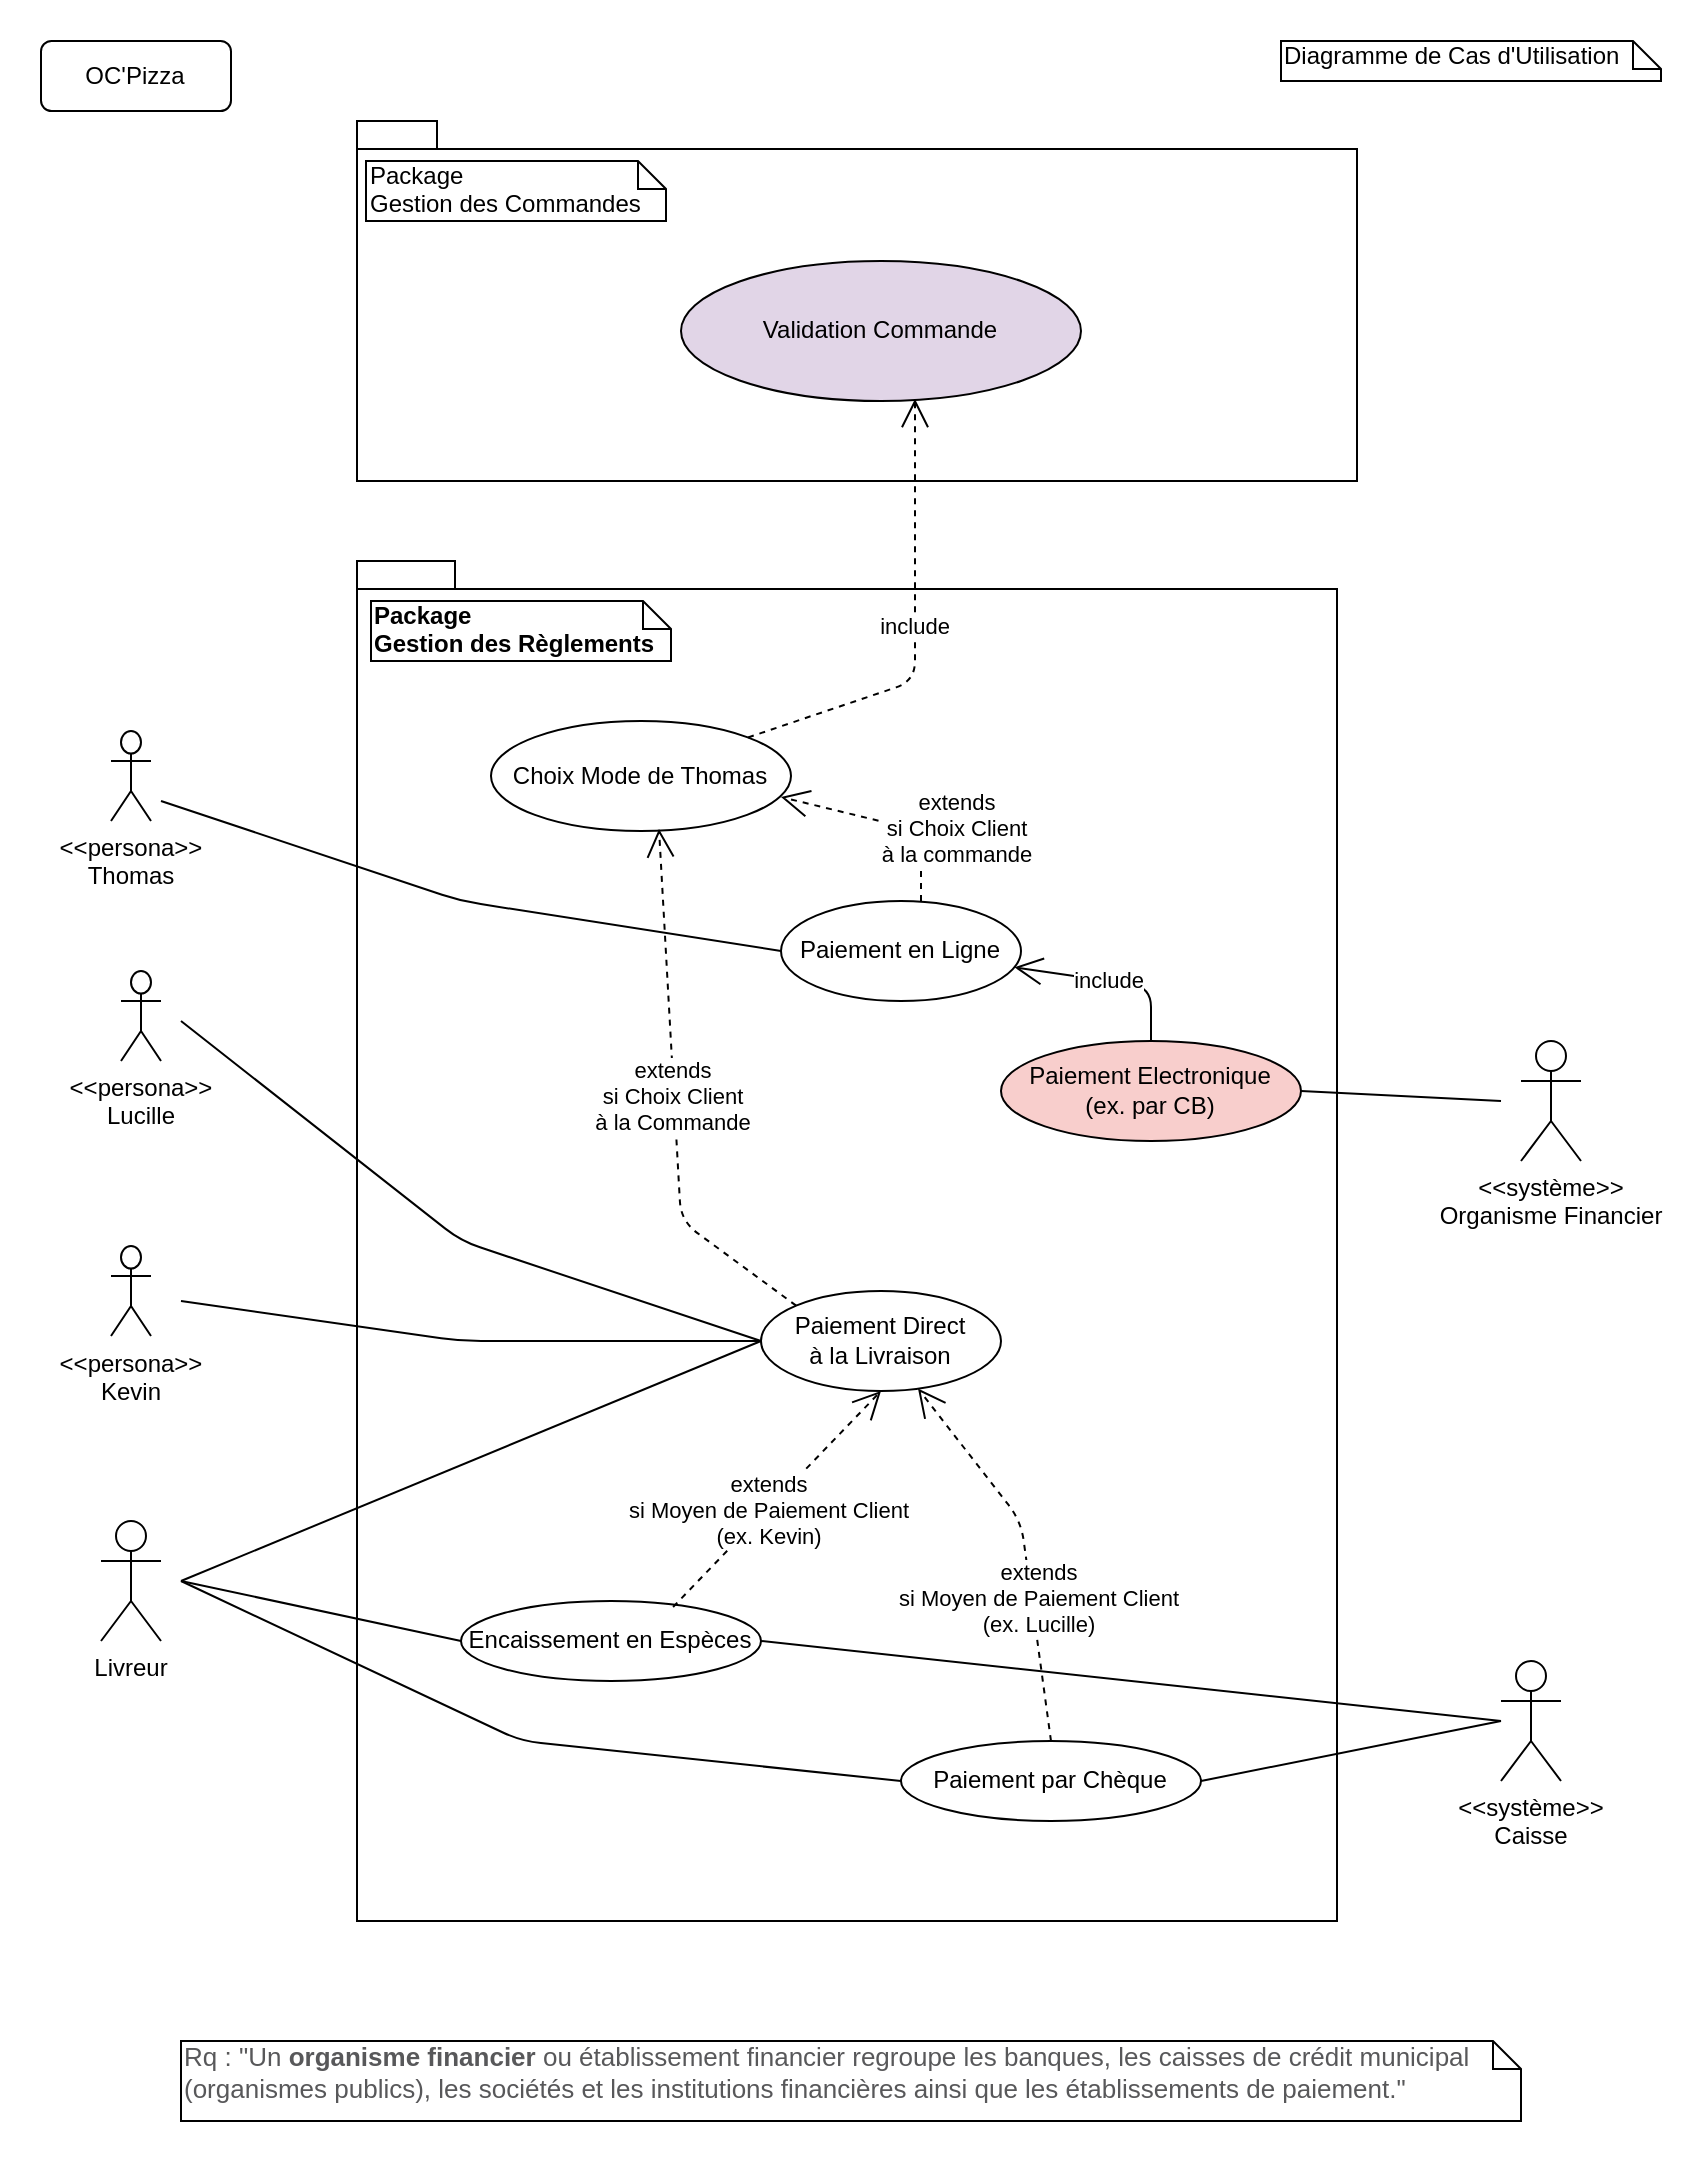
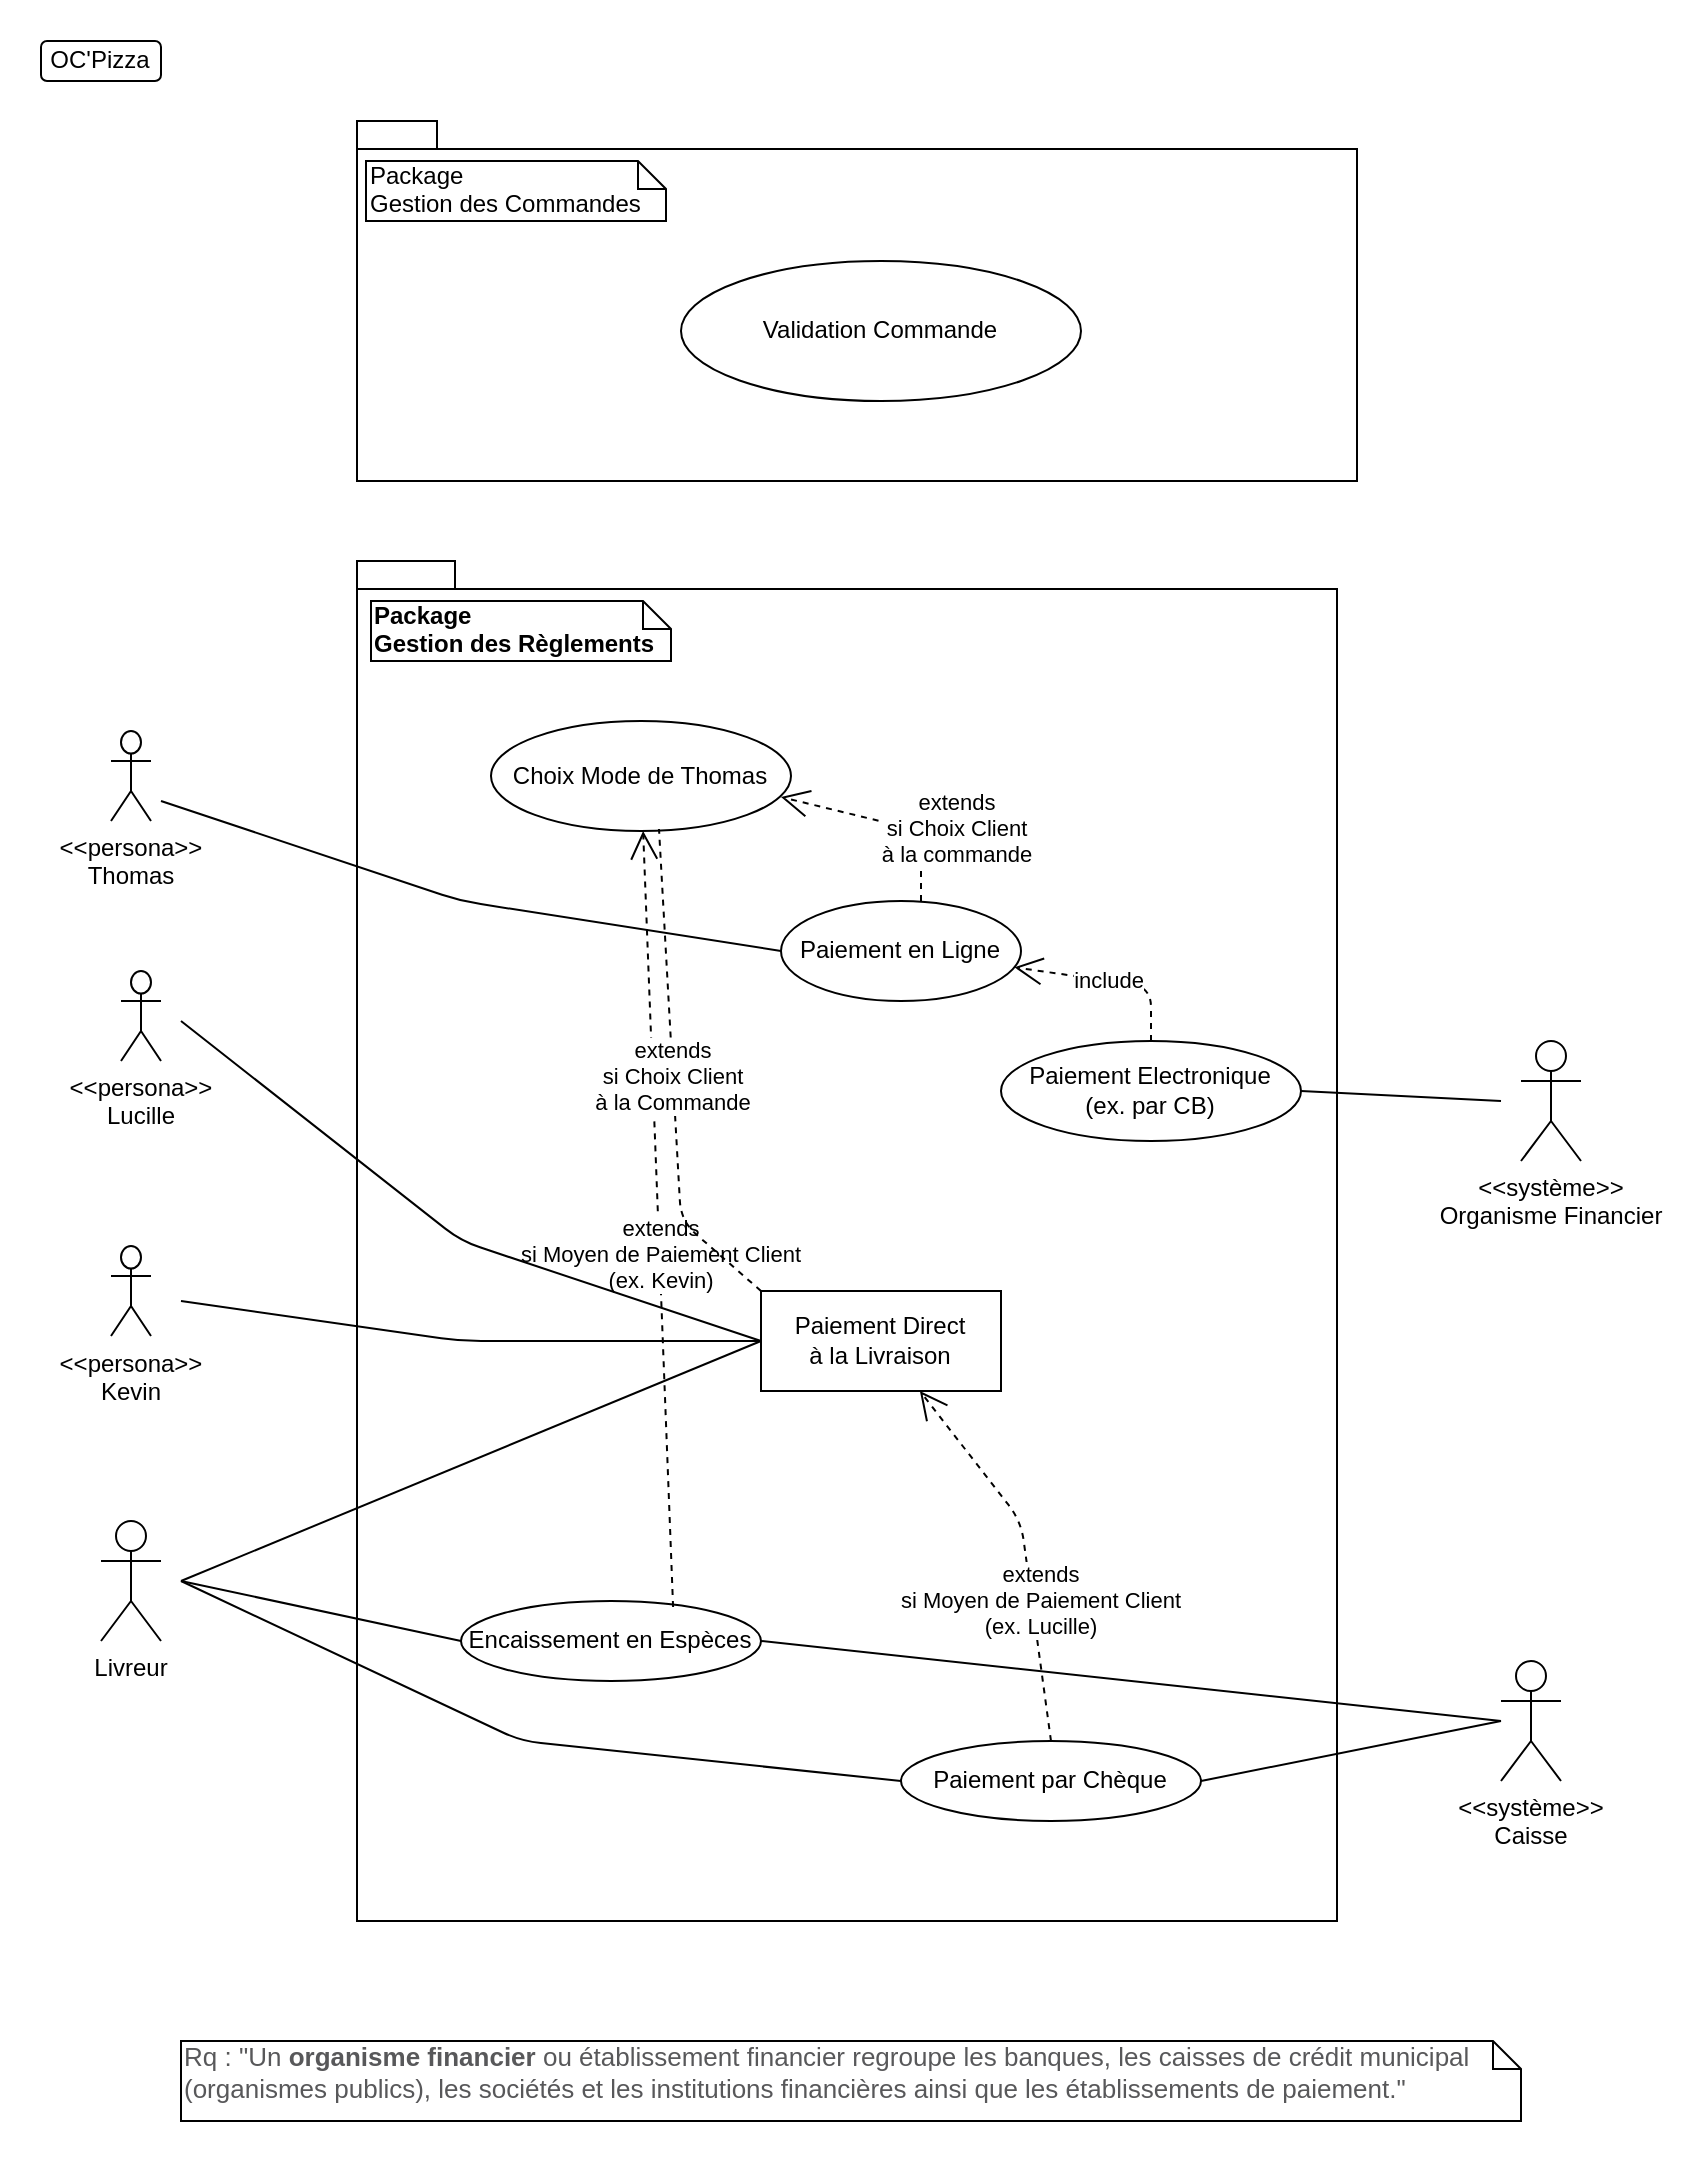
node "Diagramme de Cas d'Utilisation": removed
node "OC'Pizza": size 190x70 -> 120x40
node "Validation Commande": fillcolor #e1d5e7 -> #ffffff
edge "Choix Mode de Thomas" -> "Validation Commande": removed, label "include"
edge "Paiement Direct à la Livraison" -> "Choix Mode de Thomas": arrowhead open -> none
edge "Paiement Electronique (ex. par CB)" -> "Paiement en Ligne": style solid -> dashed
node "Paiement Electronique (ex. par CB)": fillcolor #f8cecc -> #ffffff
node "Paiement Direct à la Livraison": shape ellipse -> rectangle
edge "Encaissement en Espèces" -> "Paiement Direct à la Livraison": now "Encaissement en Espèces" -> "Choix Mode de Thomas"
